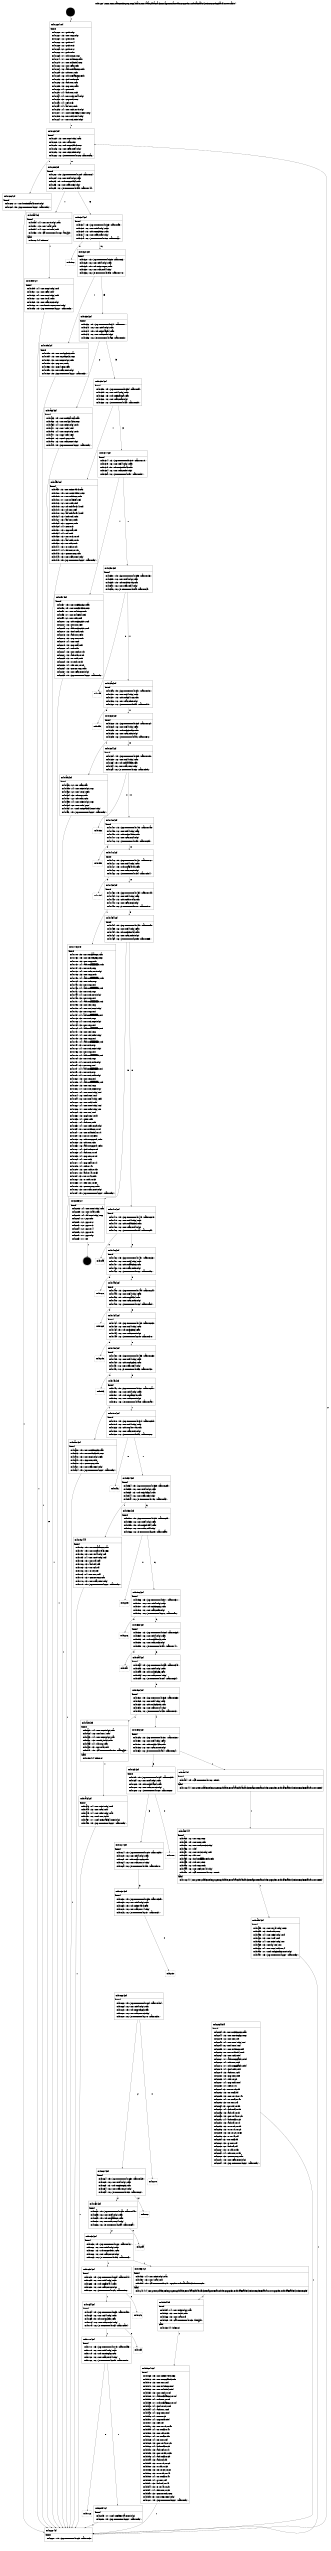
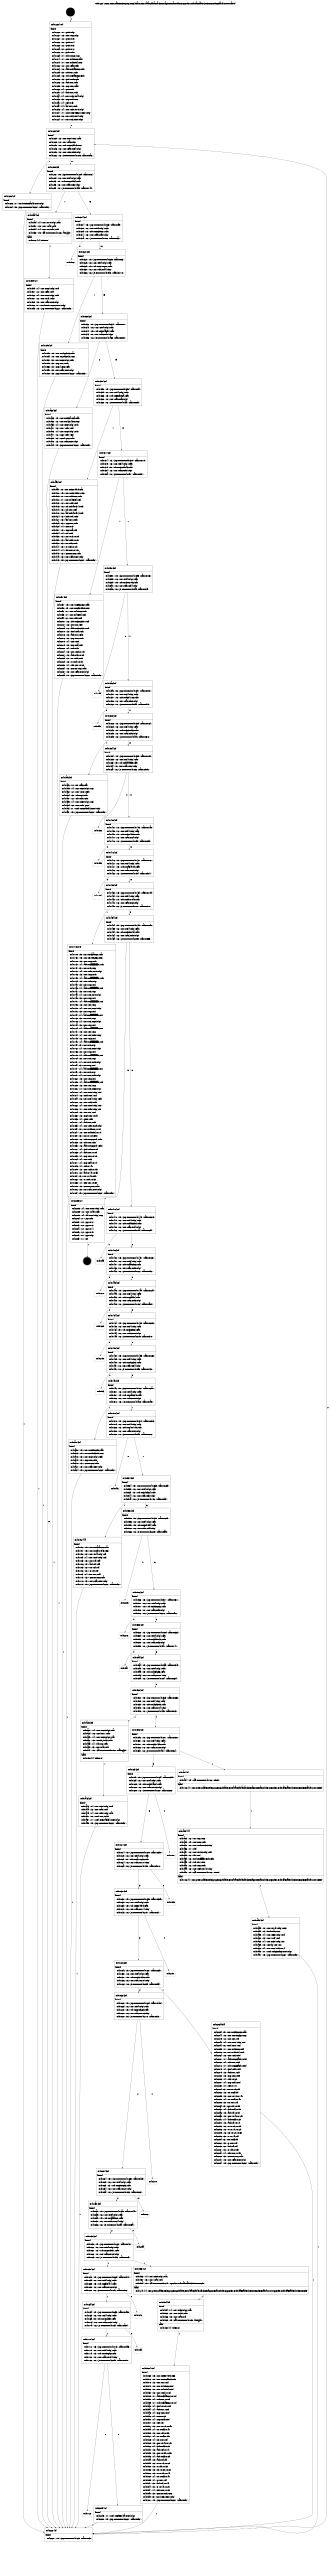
node "0x401dd8": added
node "0x40164c [28]": added
